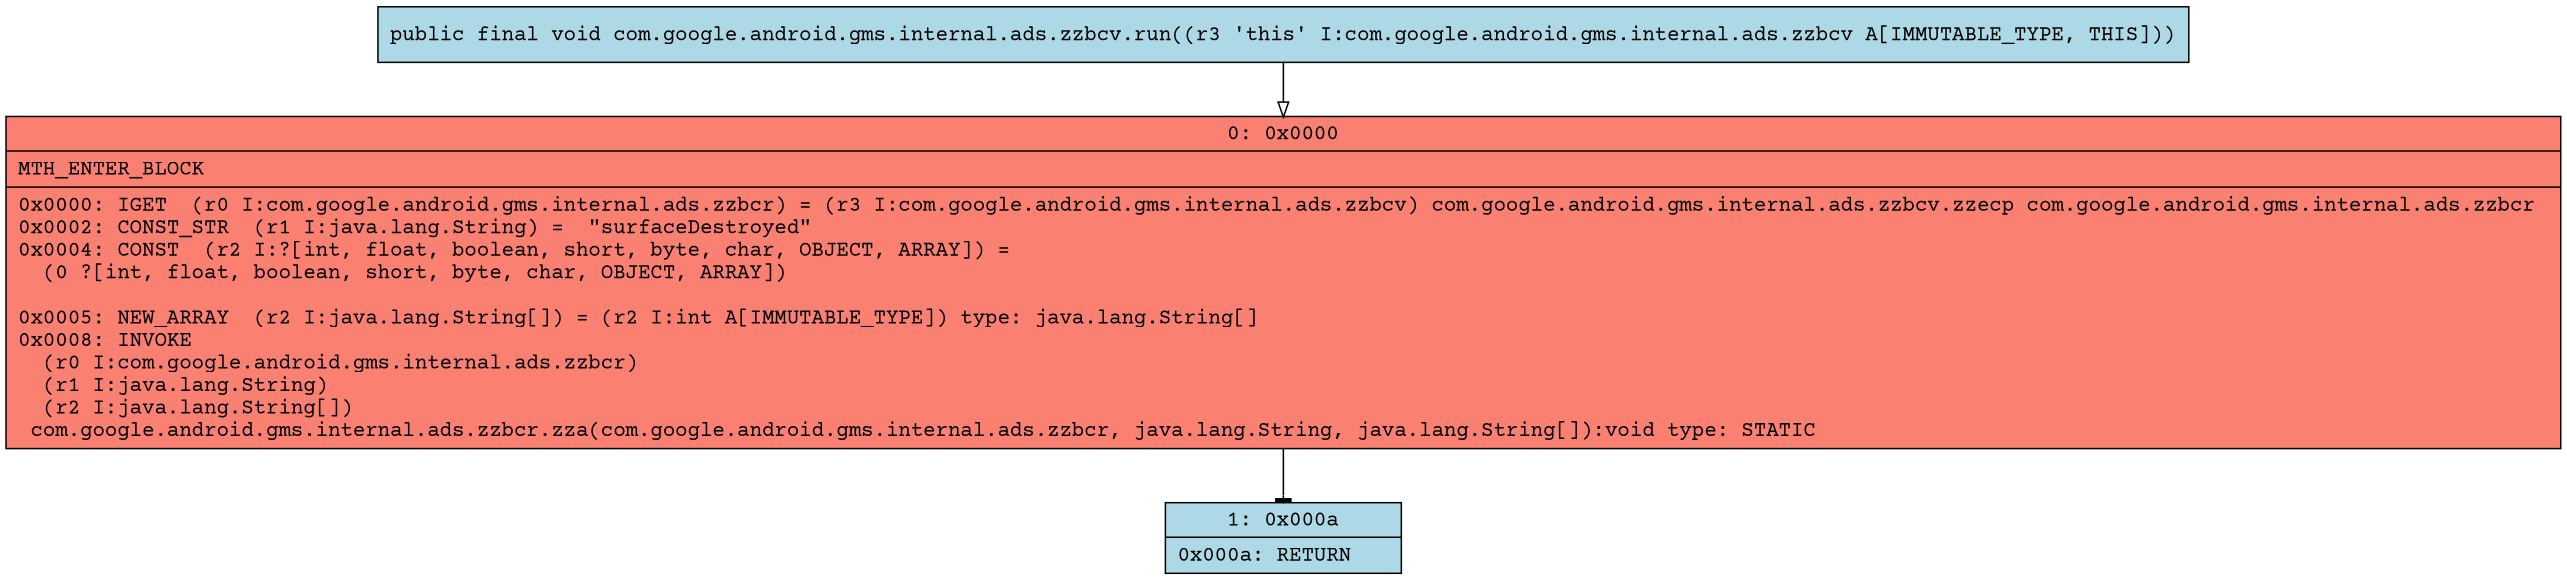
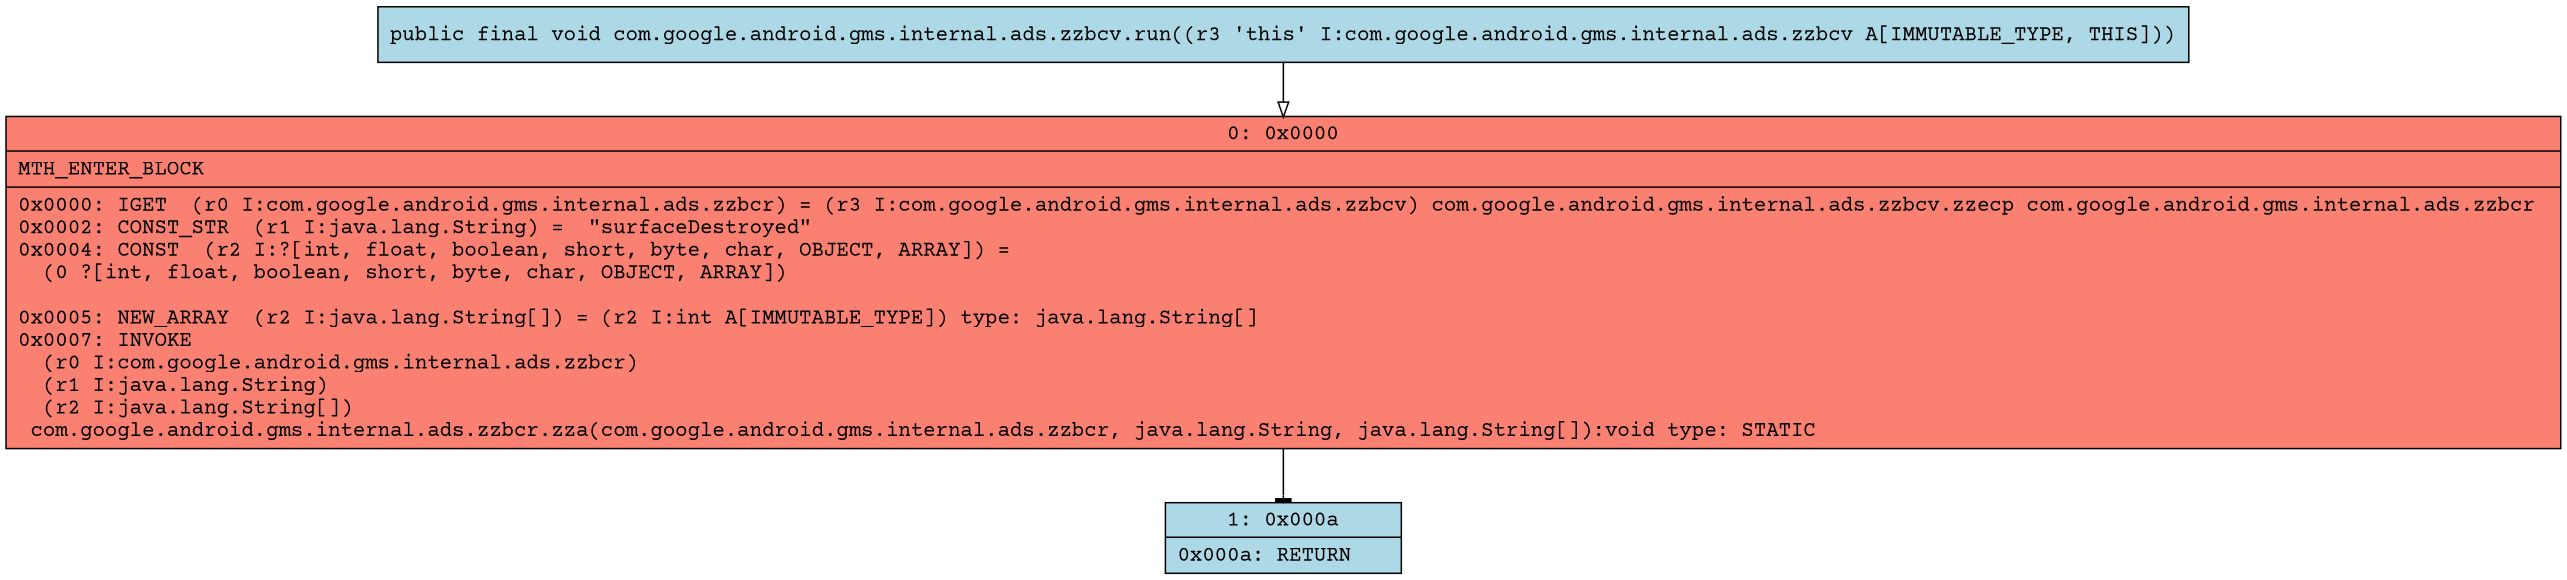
node "0: 0x0000": text "0x0008: INVOKE" -> "0x0007: INVOKE"
